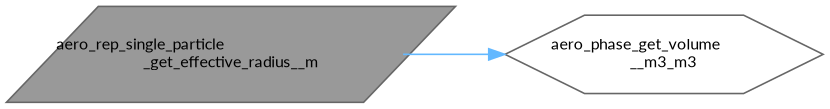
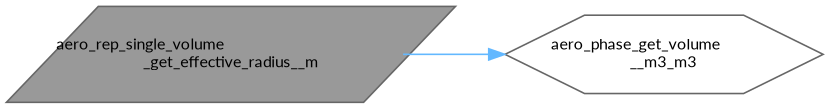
node "aero_rep_single_particle _get_effective_radius__m": label "aero_rep_single_particle _get_effective_radius__m" -> "aero_rep_single_volume _get_effective_radius__m"
